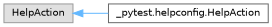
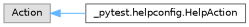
node "HelpAction": label "HelpAction" -> "Action"
